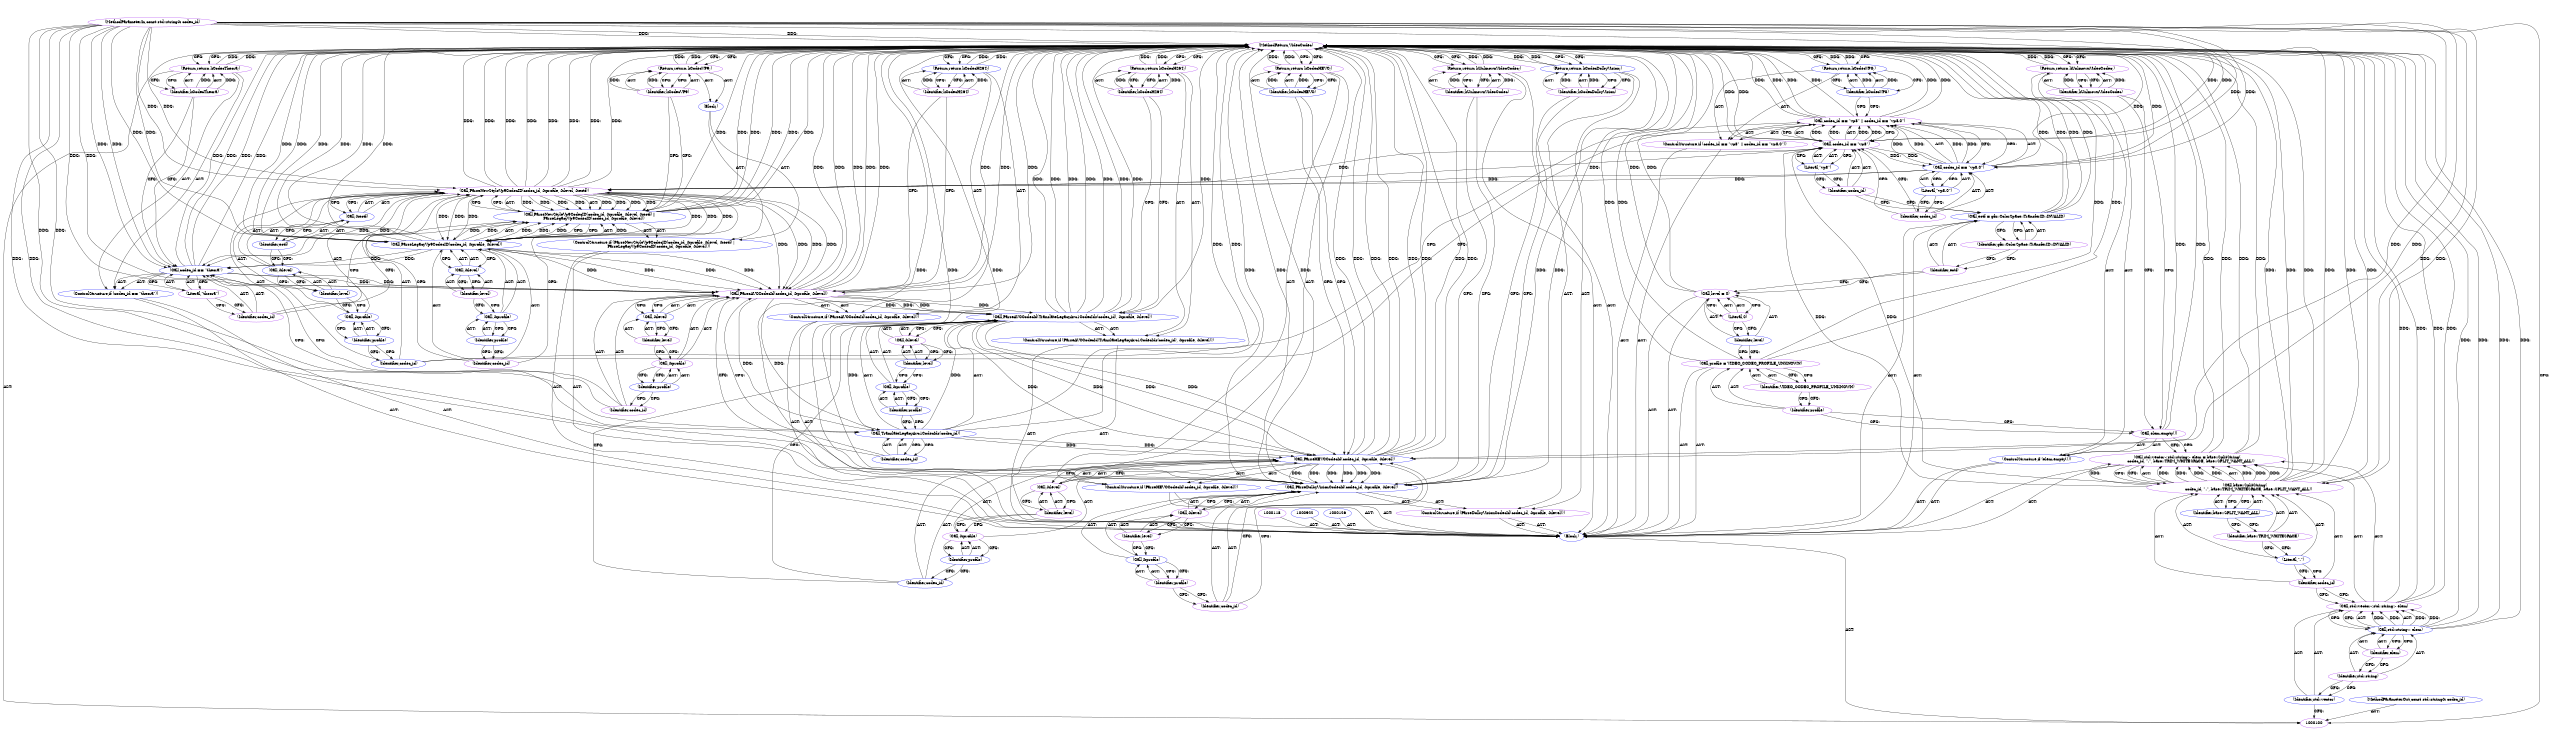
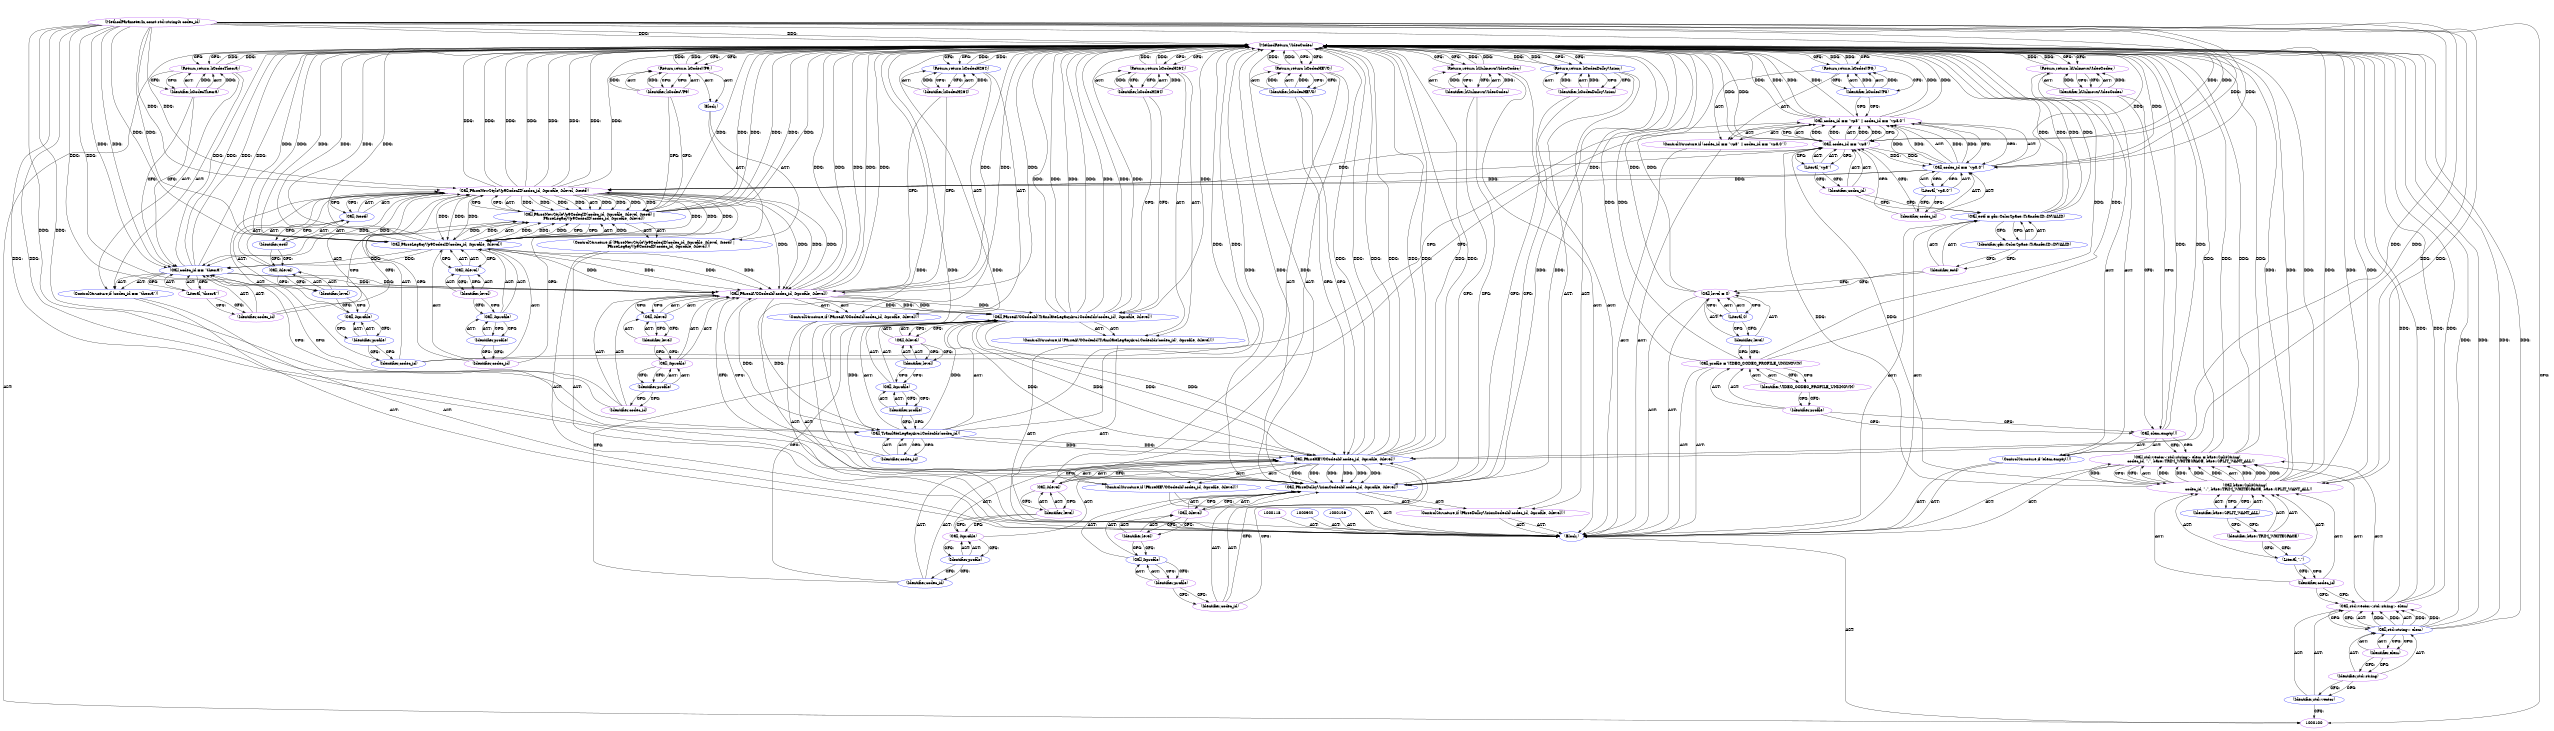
node "(Identifier,gfx::ColorSpace::TransferID::INVALID)": color purple -> blue
node "(Literal,0)": color purple -> blue
node "(MethodParameterOut,const std::string& codec_id)": removed
